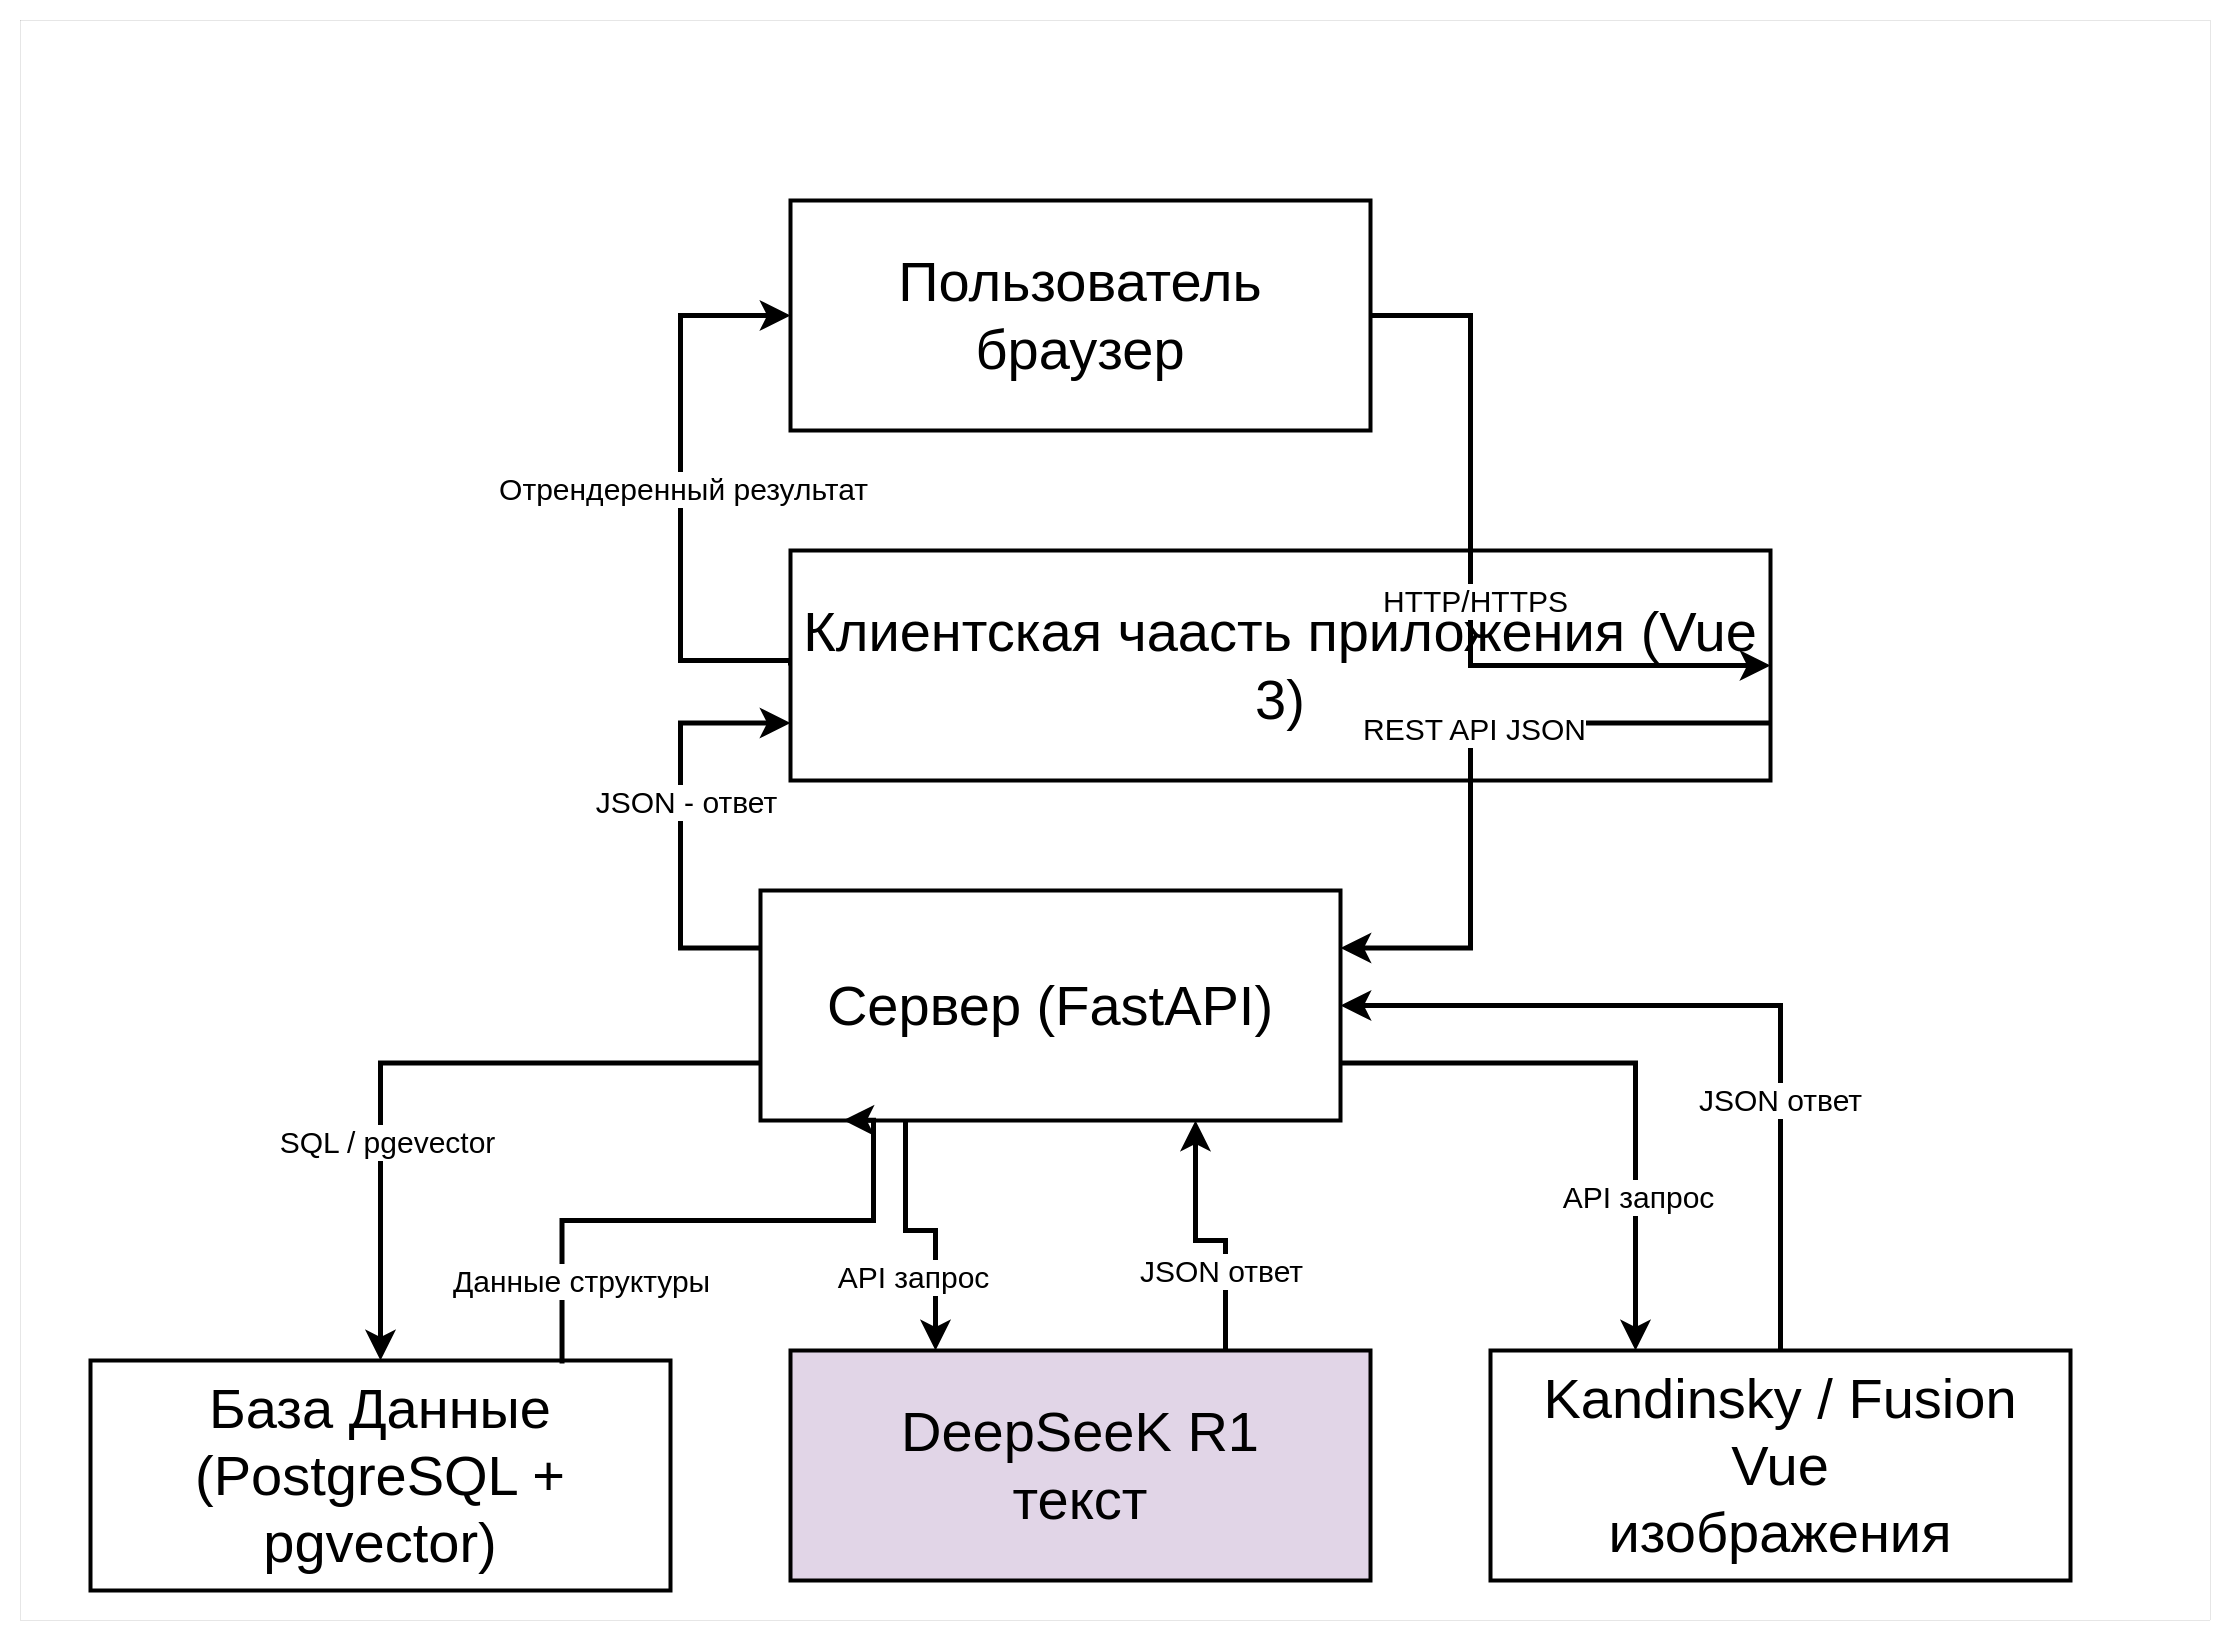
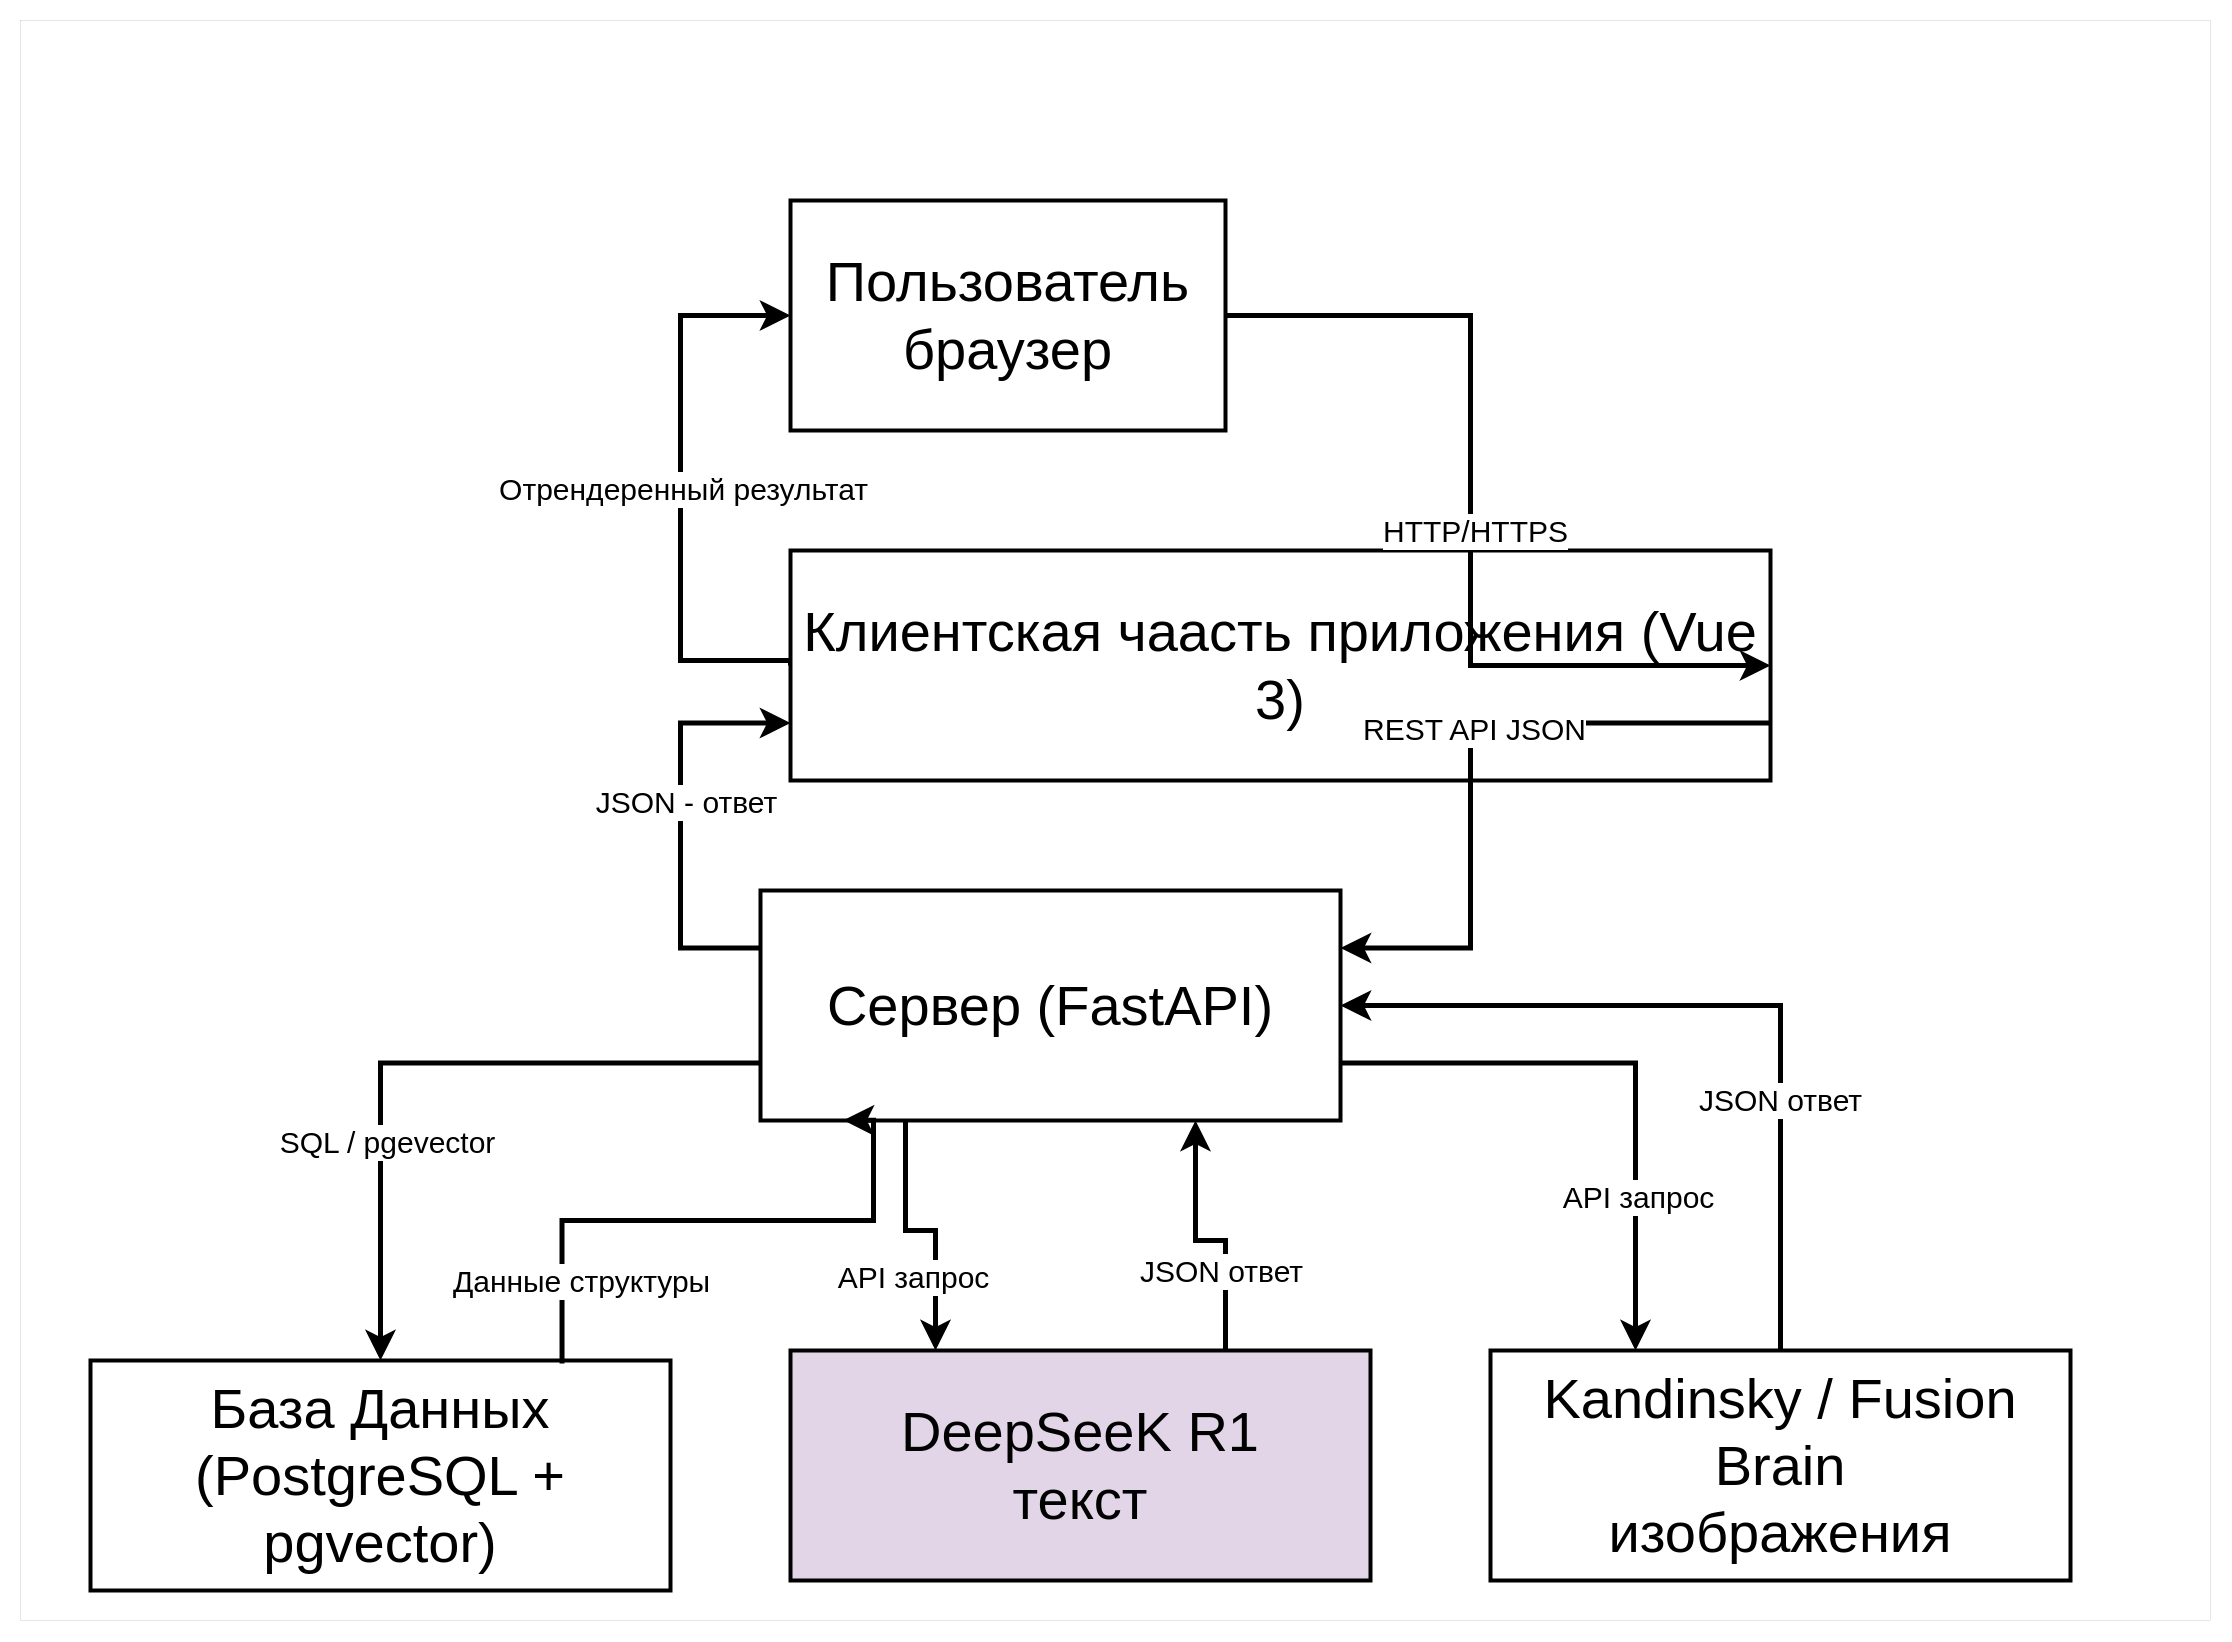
node "Пользователь браузер": size 580x230 -> 435x230
node "Kandinsky / Fusion Vue изображения": label "Kandinsky / Fusion Vue изображения" -> "Kandinsky / Fusion Brain изображения"
node "База Данные (PostgreSQL + pgvector)": label "База Данные (PostgreSQL + pgvector)" -> "База Данных (PostgreSQL + pgvector)"
